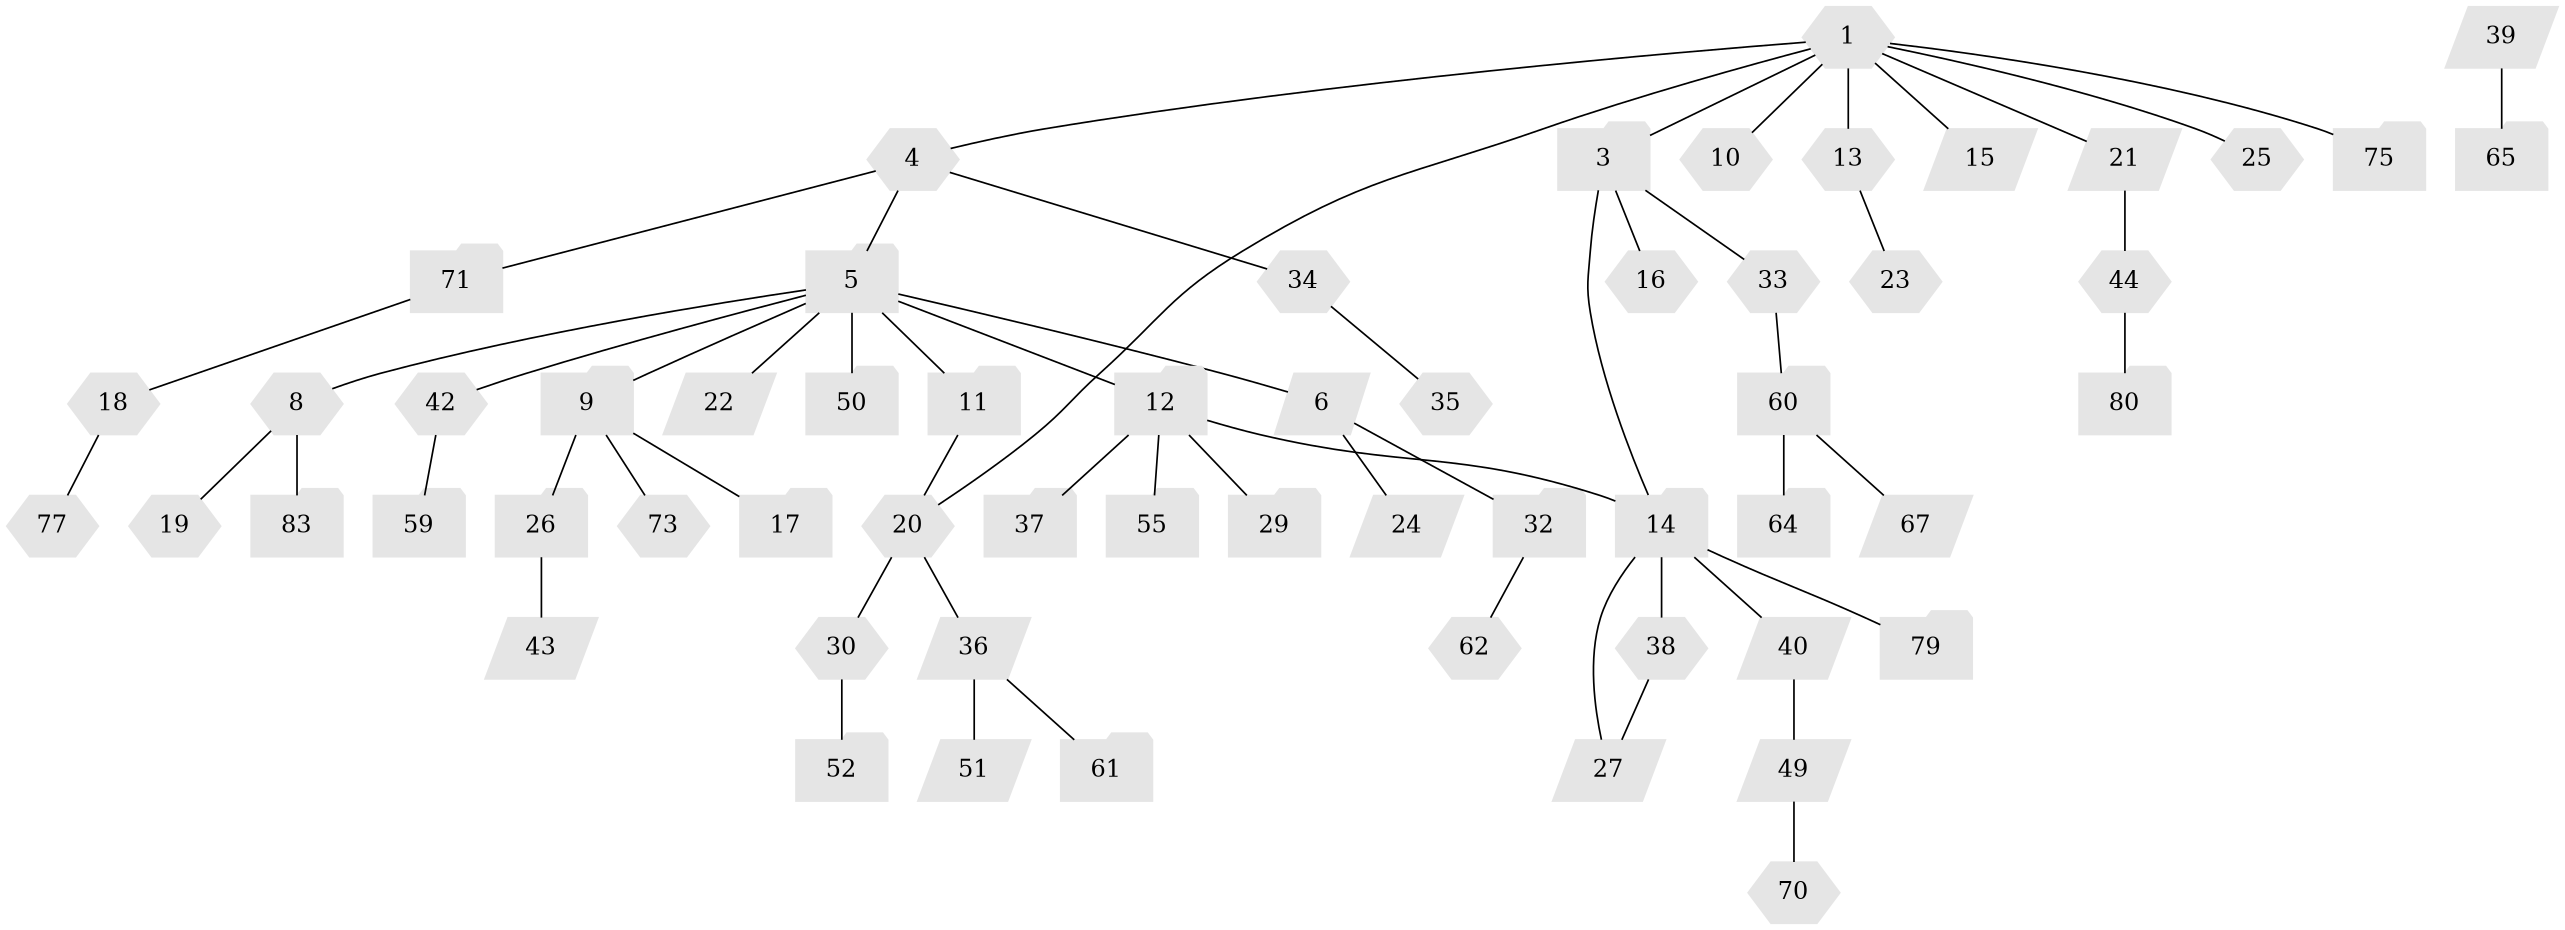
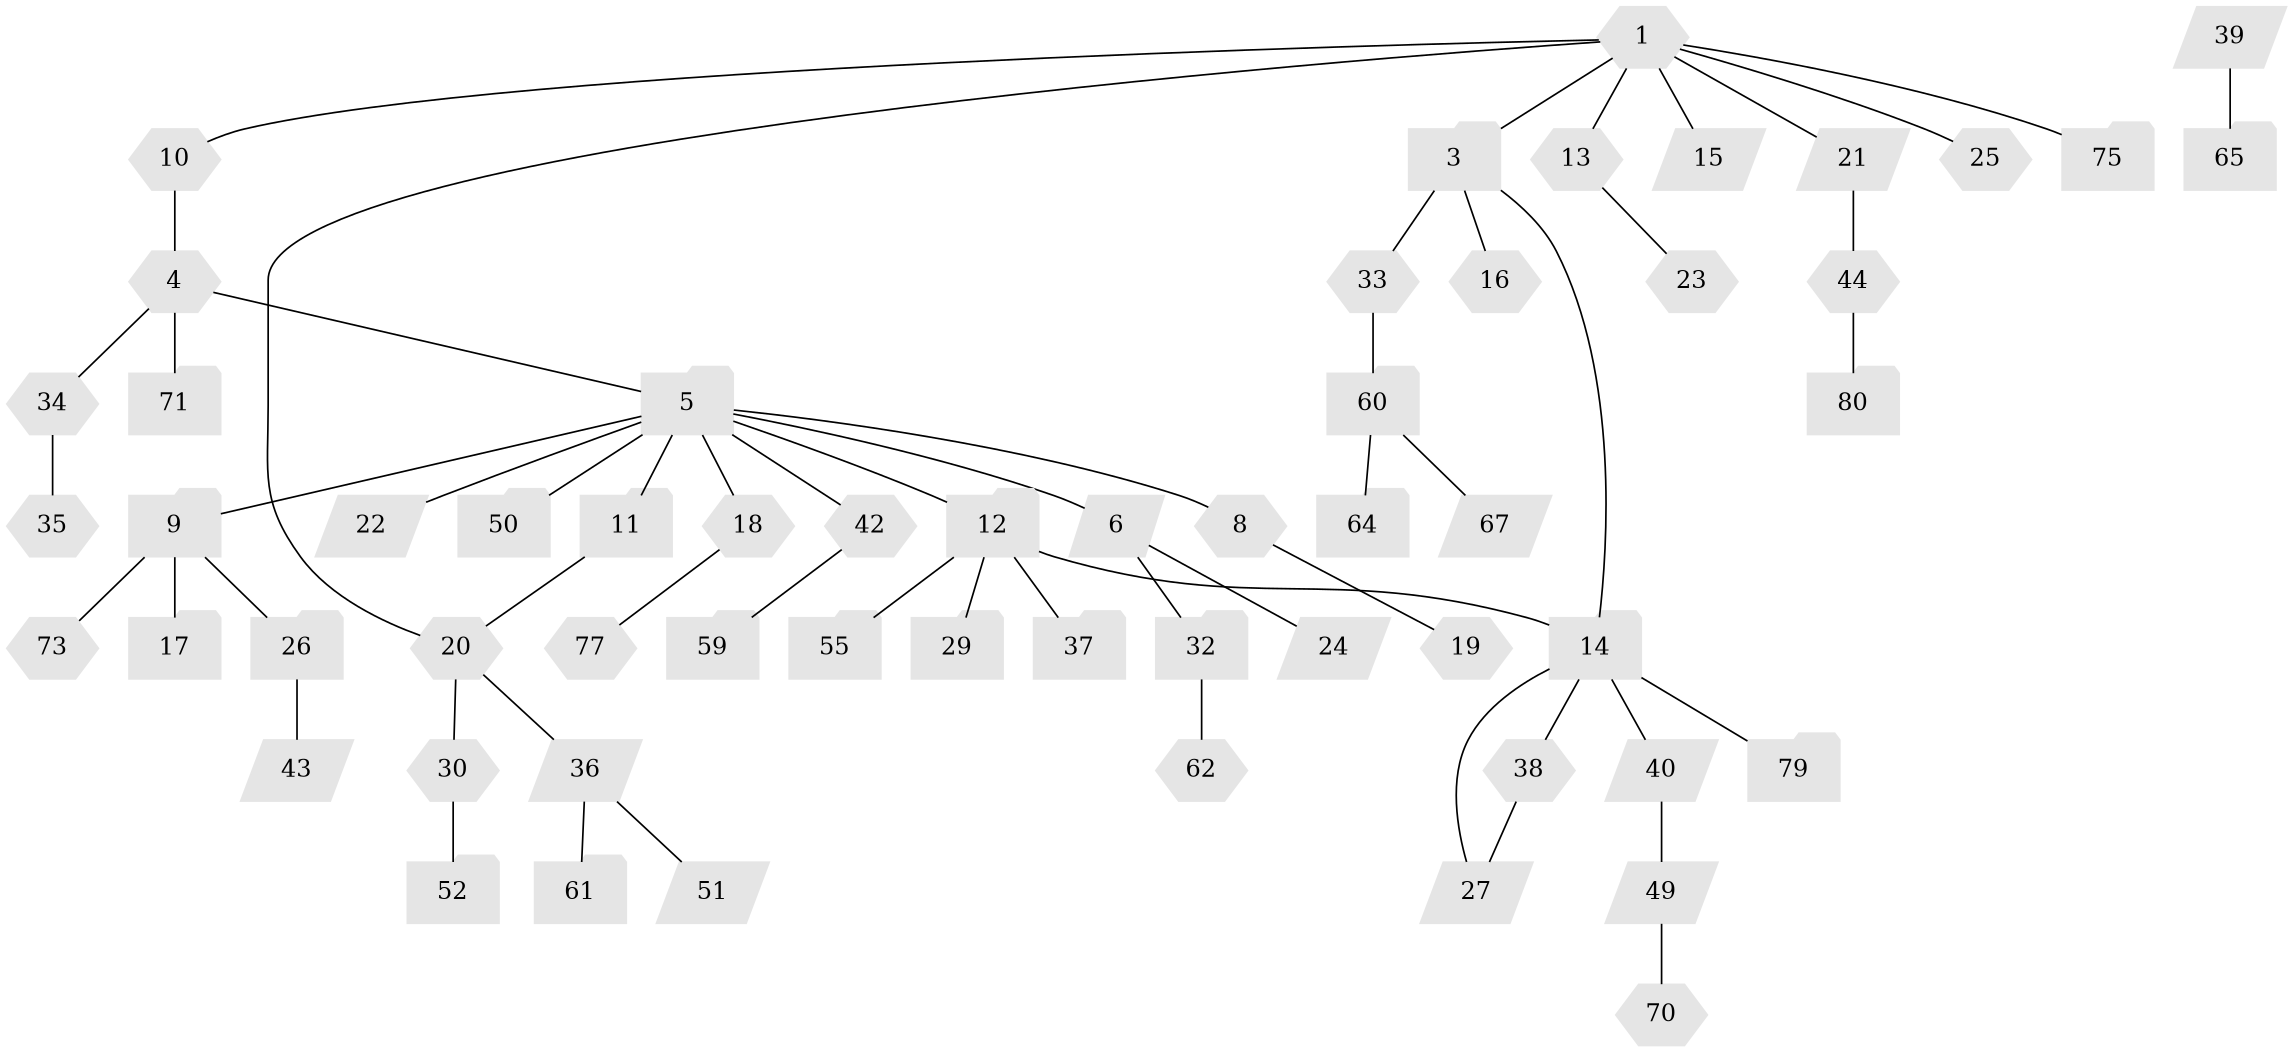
edge "1" -- "4": now "10" -- "4"
edge "71" -- "18": now "5" -- "18"
node "83": removed
